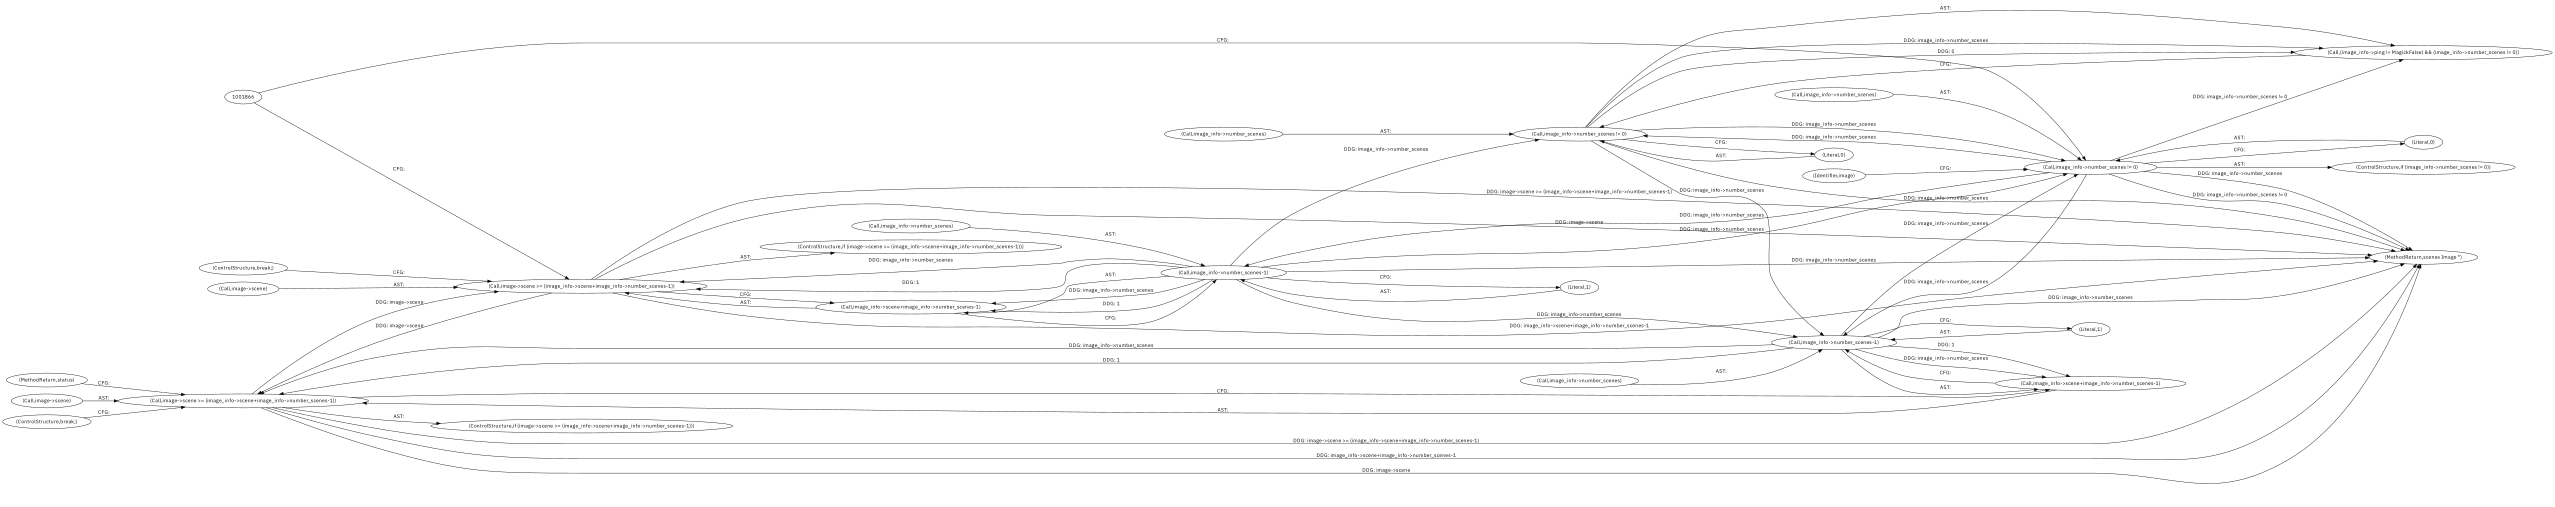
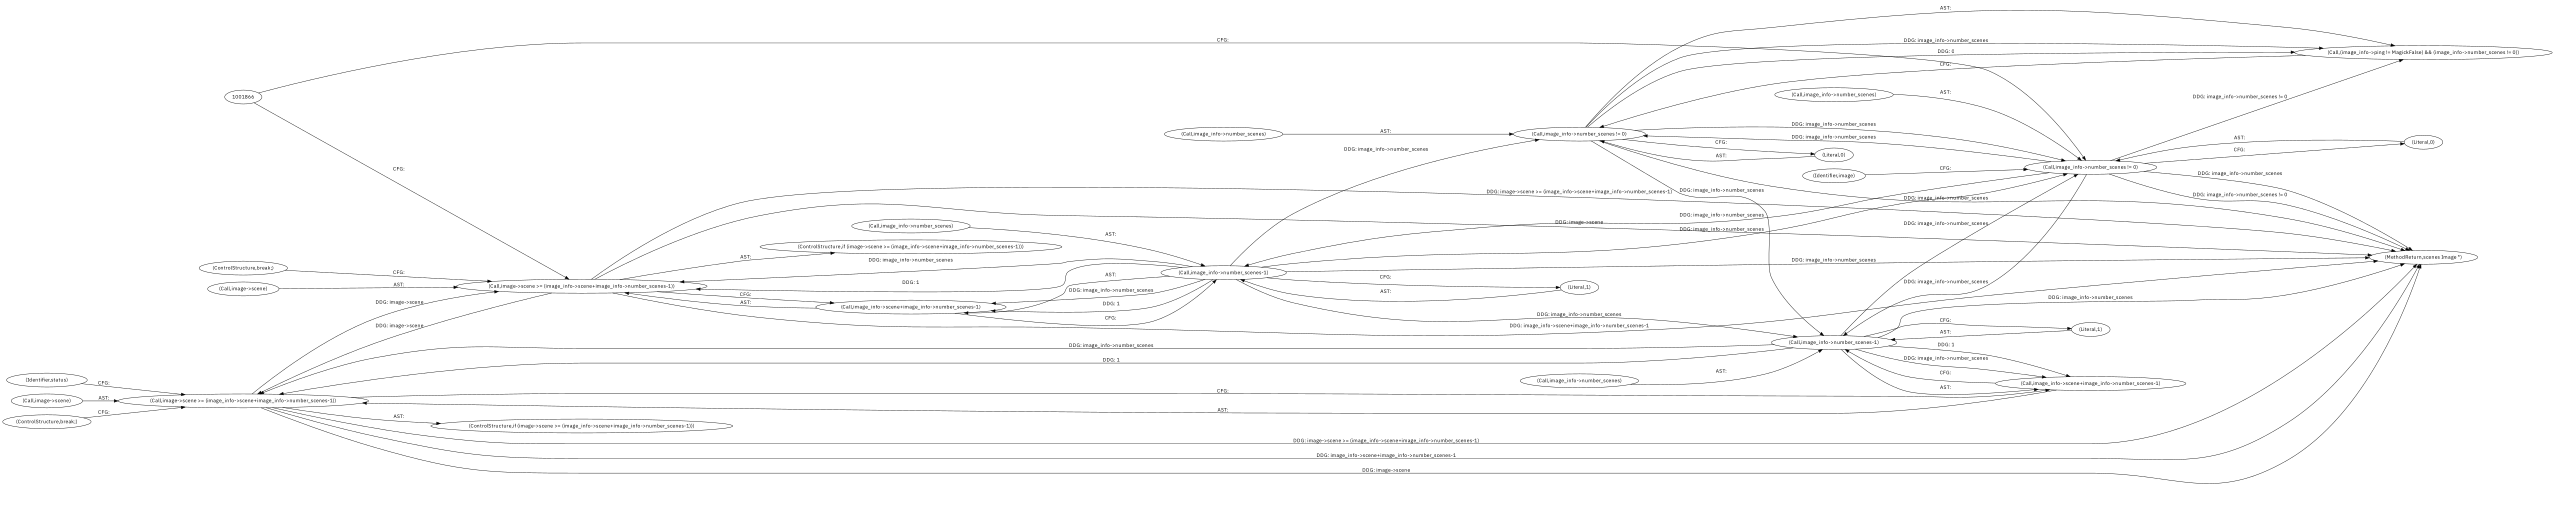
node "(ControlStructure,if (image_info->number_scenes != 0))": removed
node "(MethodReturn,status)": label "(MethodReturn,status)" -> "(Identifier,status)"
